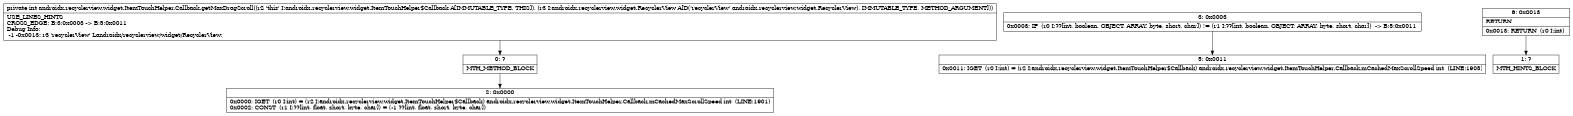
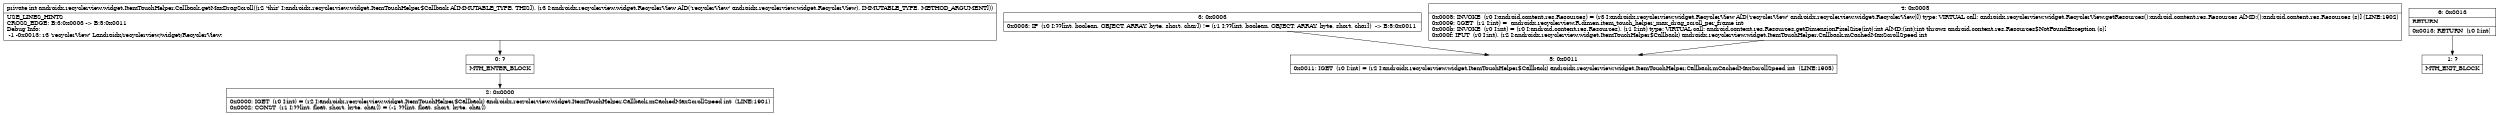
node "4: 0x0005": added
node "0: ?": text "MTH_METHOD_BLOCK" -> "MTH_ENTER_BLOCK"
node "1: ?": text "MTH_HINTS_BLOCK" -> "MTH_EXIT_BLOCK"
